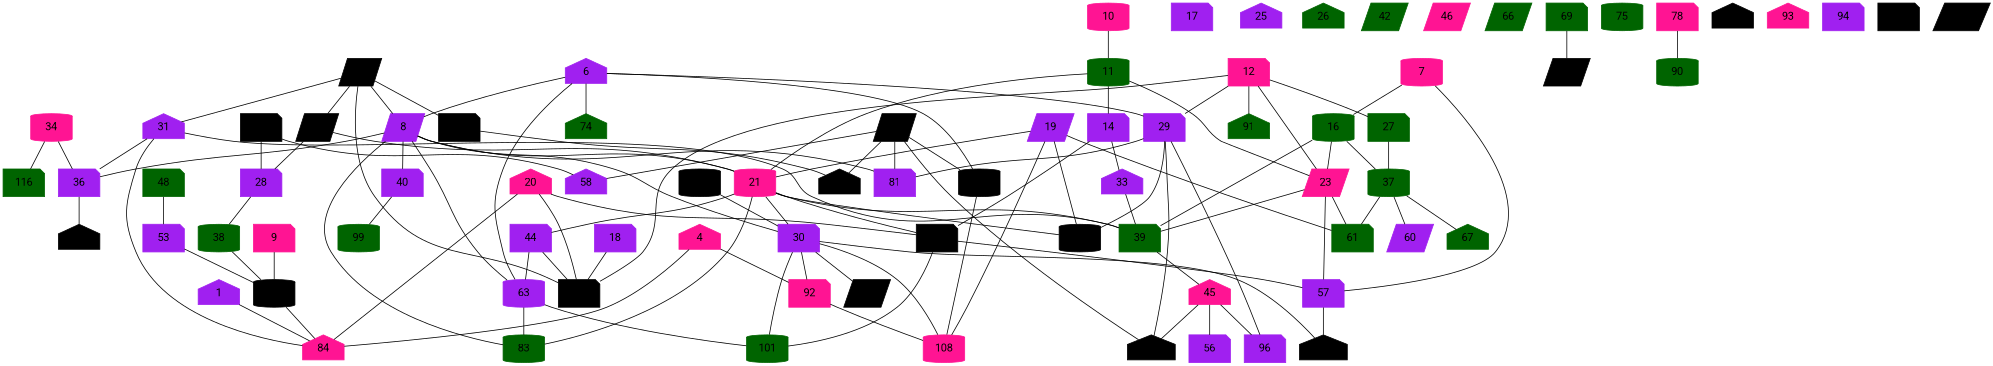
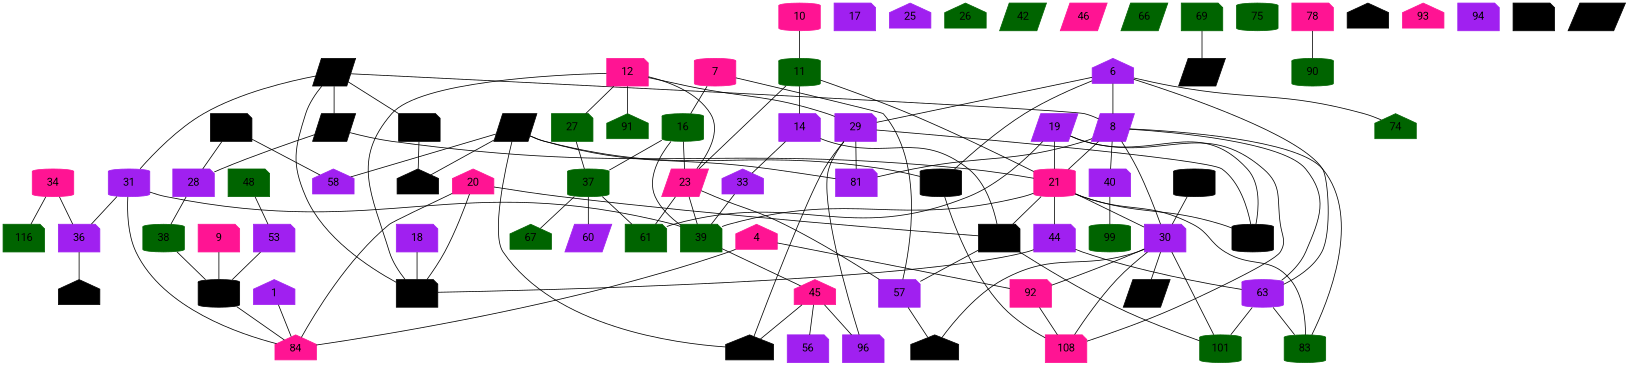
node "31": shape house -> cylinder
edge "8" -- "36": removed
node "108": shape cylinder -> note
